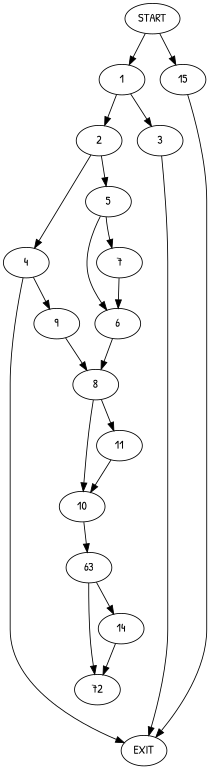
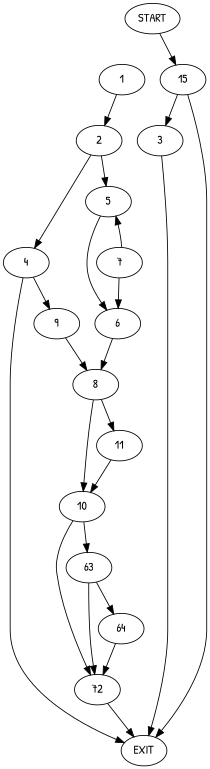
edge "START" -> "1": removed
edge "1" -> "3": now "15" -> "3"
edge "5" -> "7": reversed
edge "10" -> "72": added
node "14": label "14" -> "64"
edge "72" -> "EXIT": added
